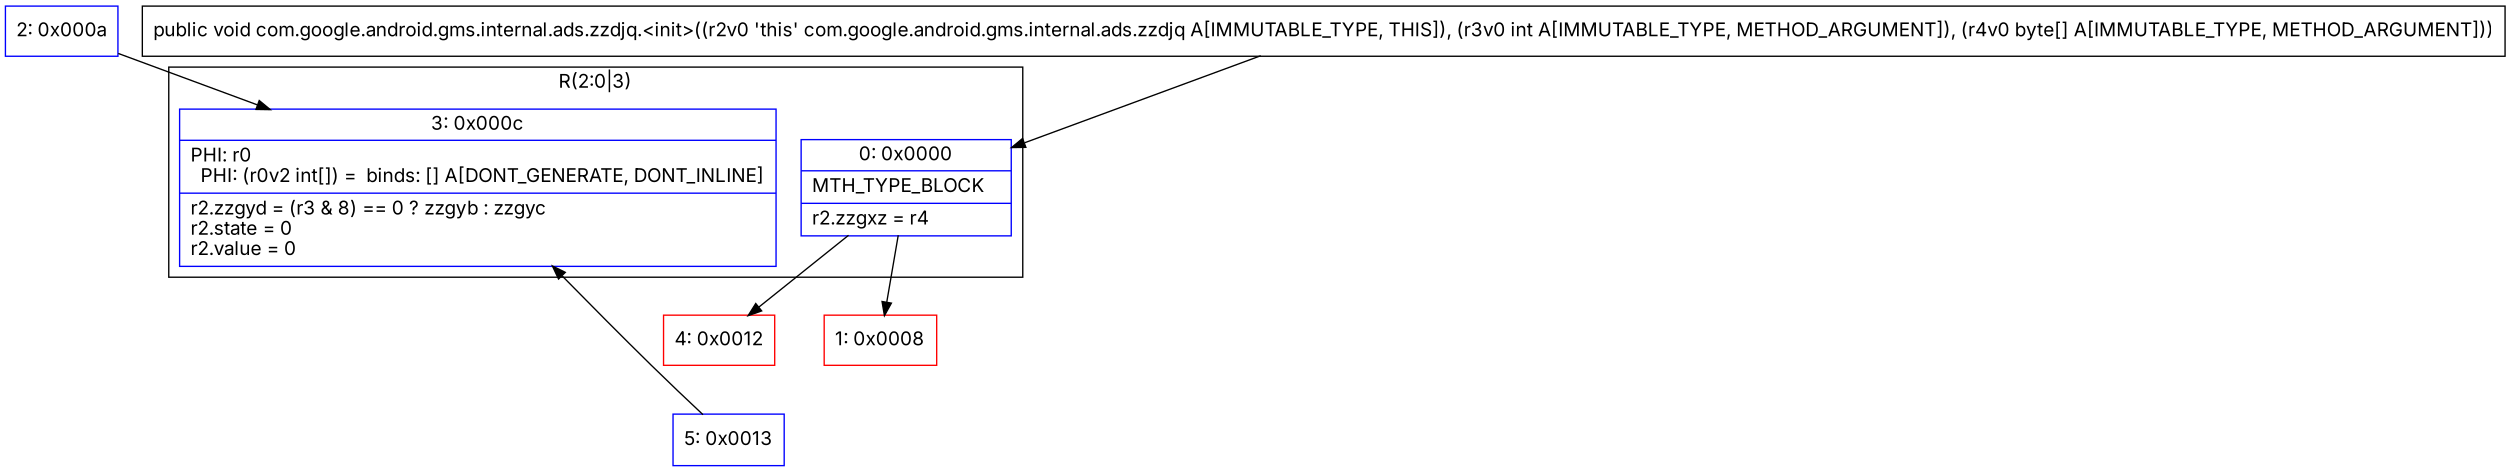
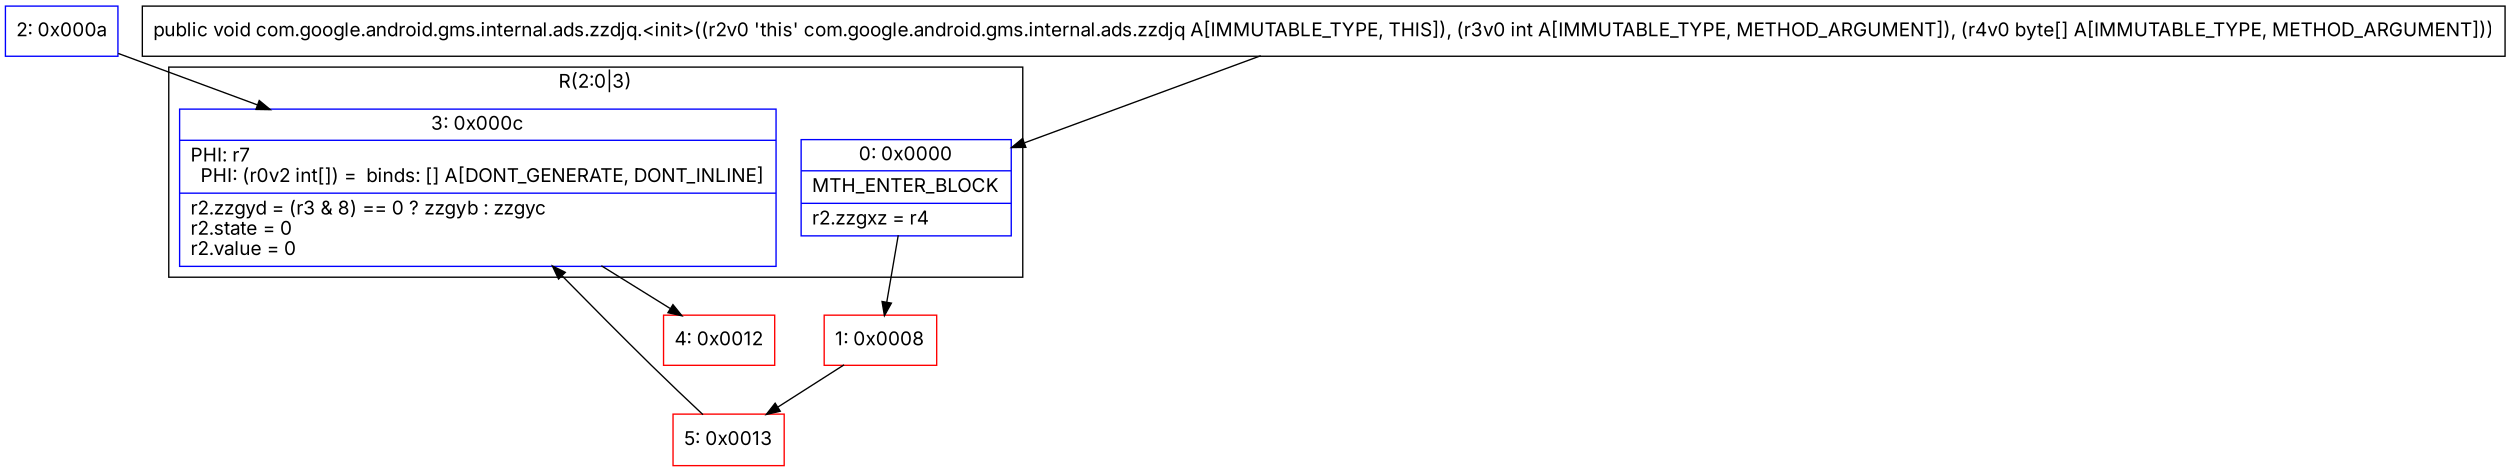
node "3: 0x000c": text "PHI: r0" -> "PHI: r7"
node "0: 0x0000": text "MTH_TYPE_BLOCK" -> "MTH_ENTER_BLOCK"
edge "0: 0x0000" -> "4: 0x0012": now "3: 0x000c" -> "4: 0x0012"
edge "1: 0x0008" -> "5: 0x0013": added
node "5: 0x0013": color blue -> red
